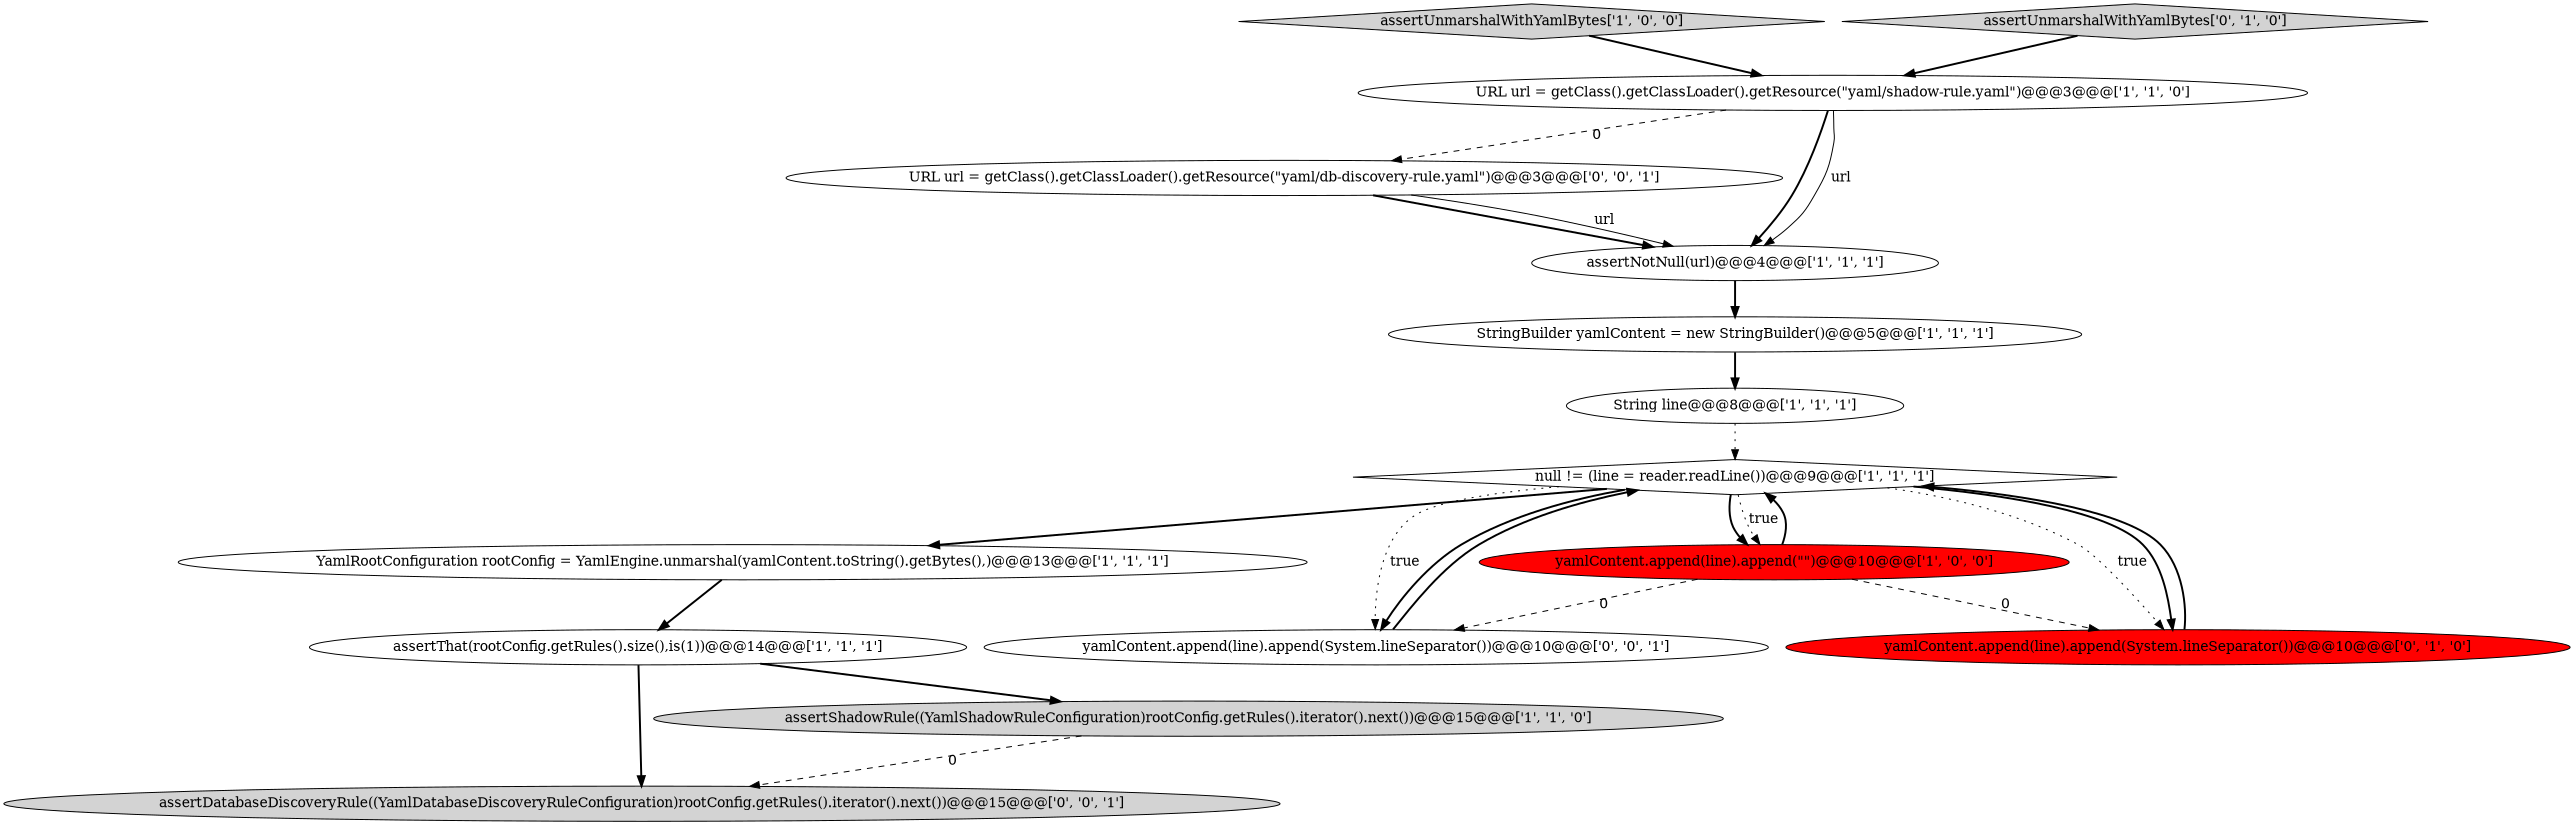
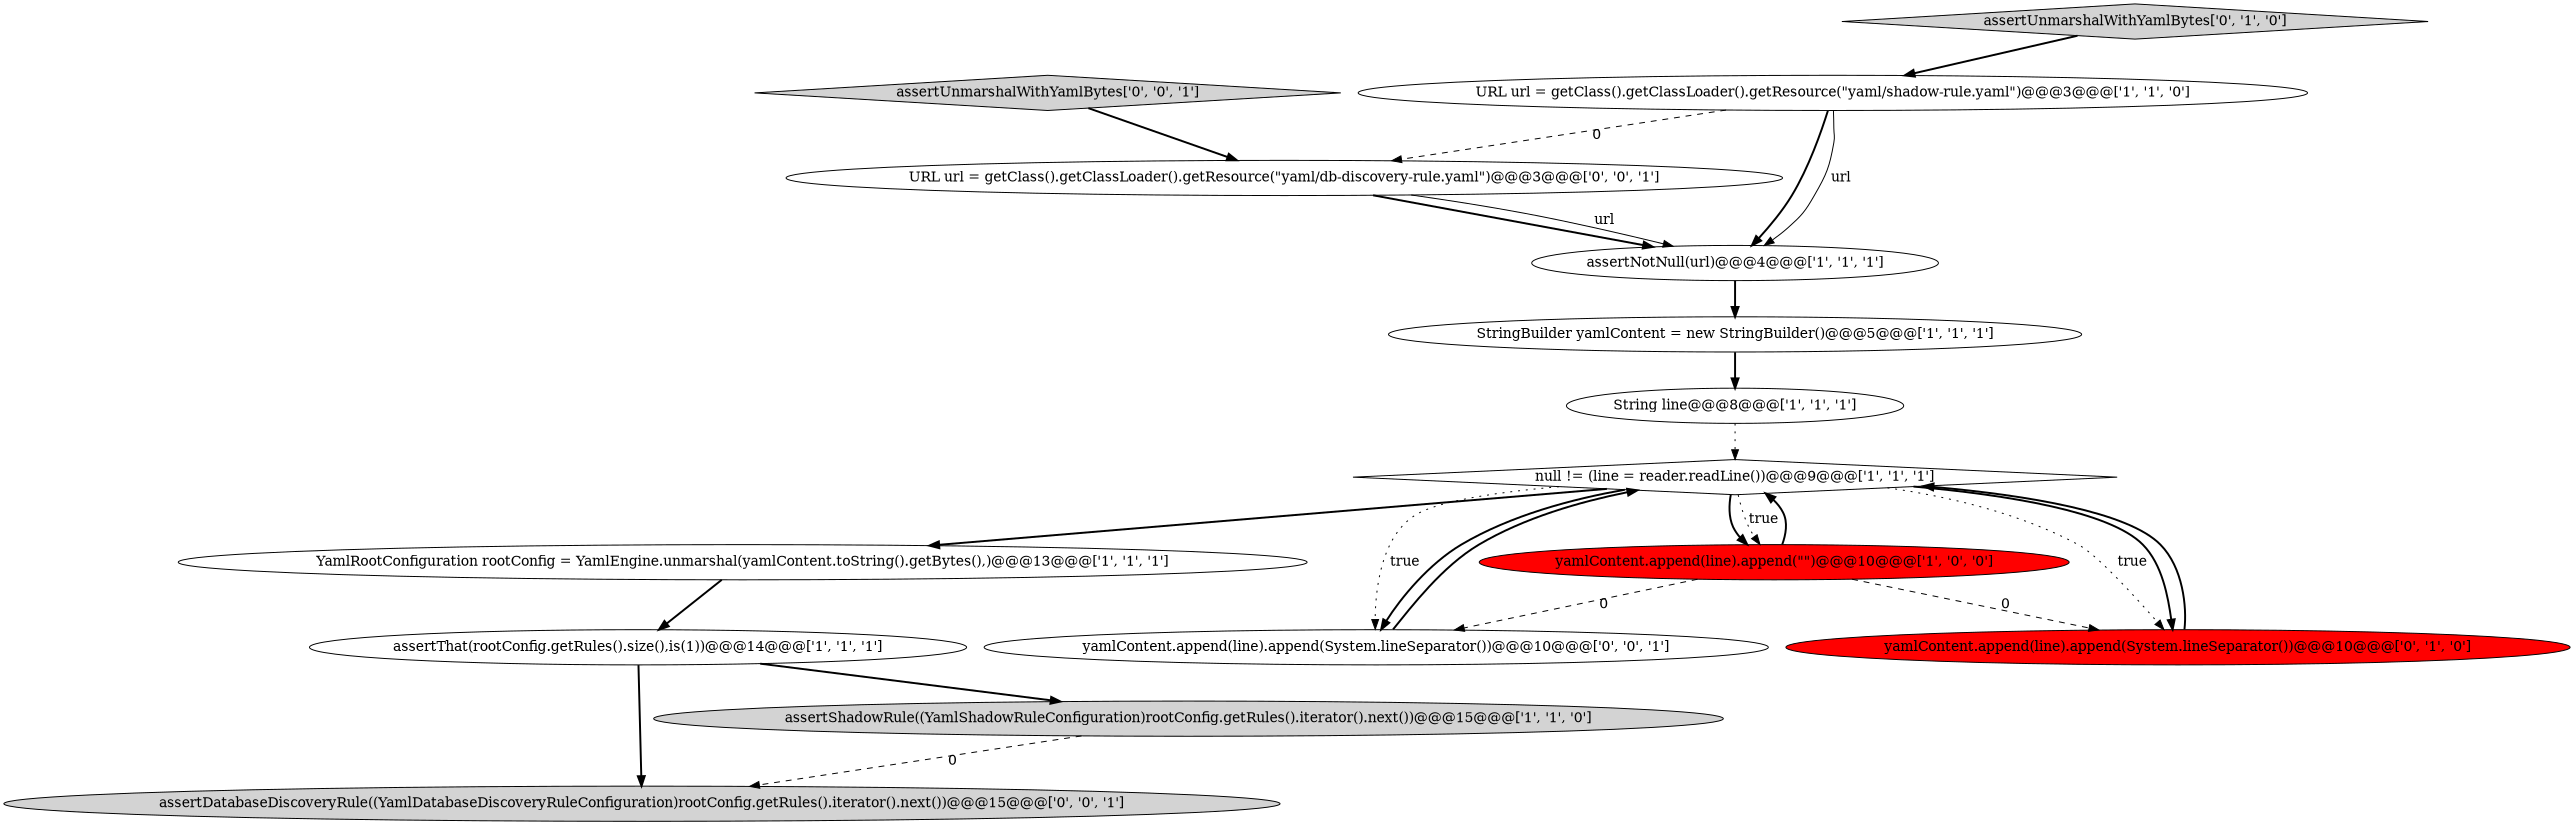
node "assertUnmarshalWithYamlBytes['1', '0', '0']": removed
node "assertUnmarshalWithYamlBytes['0', '0', '1']": added
